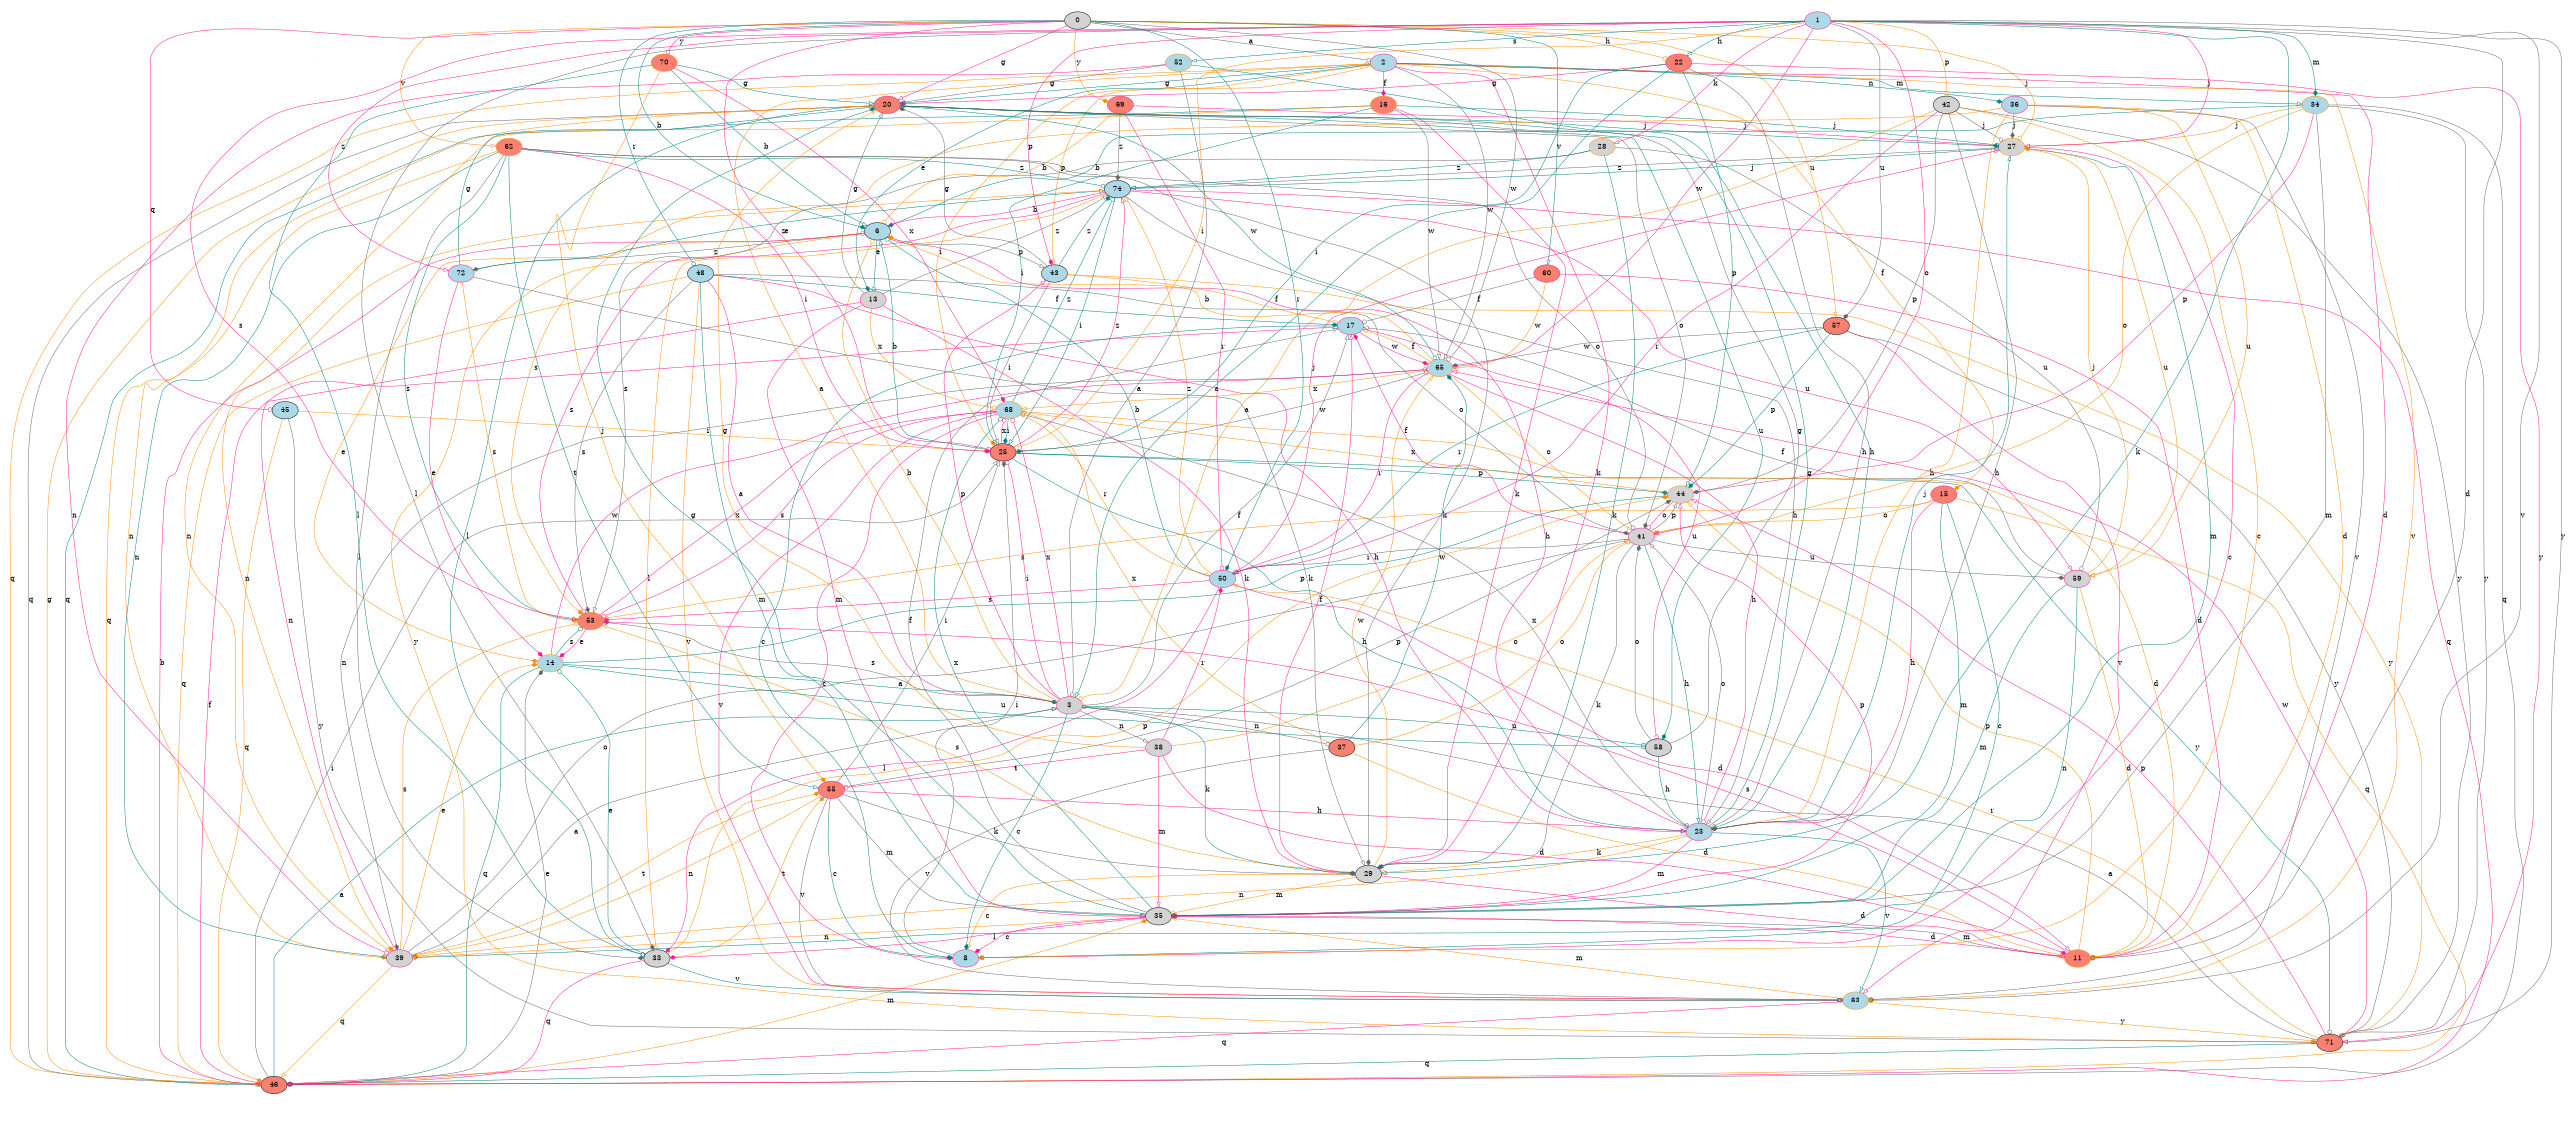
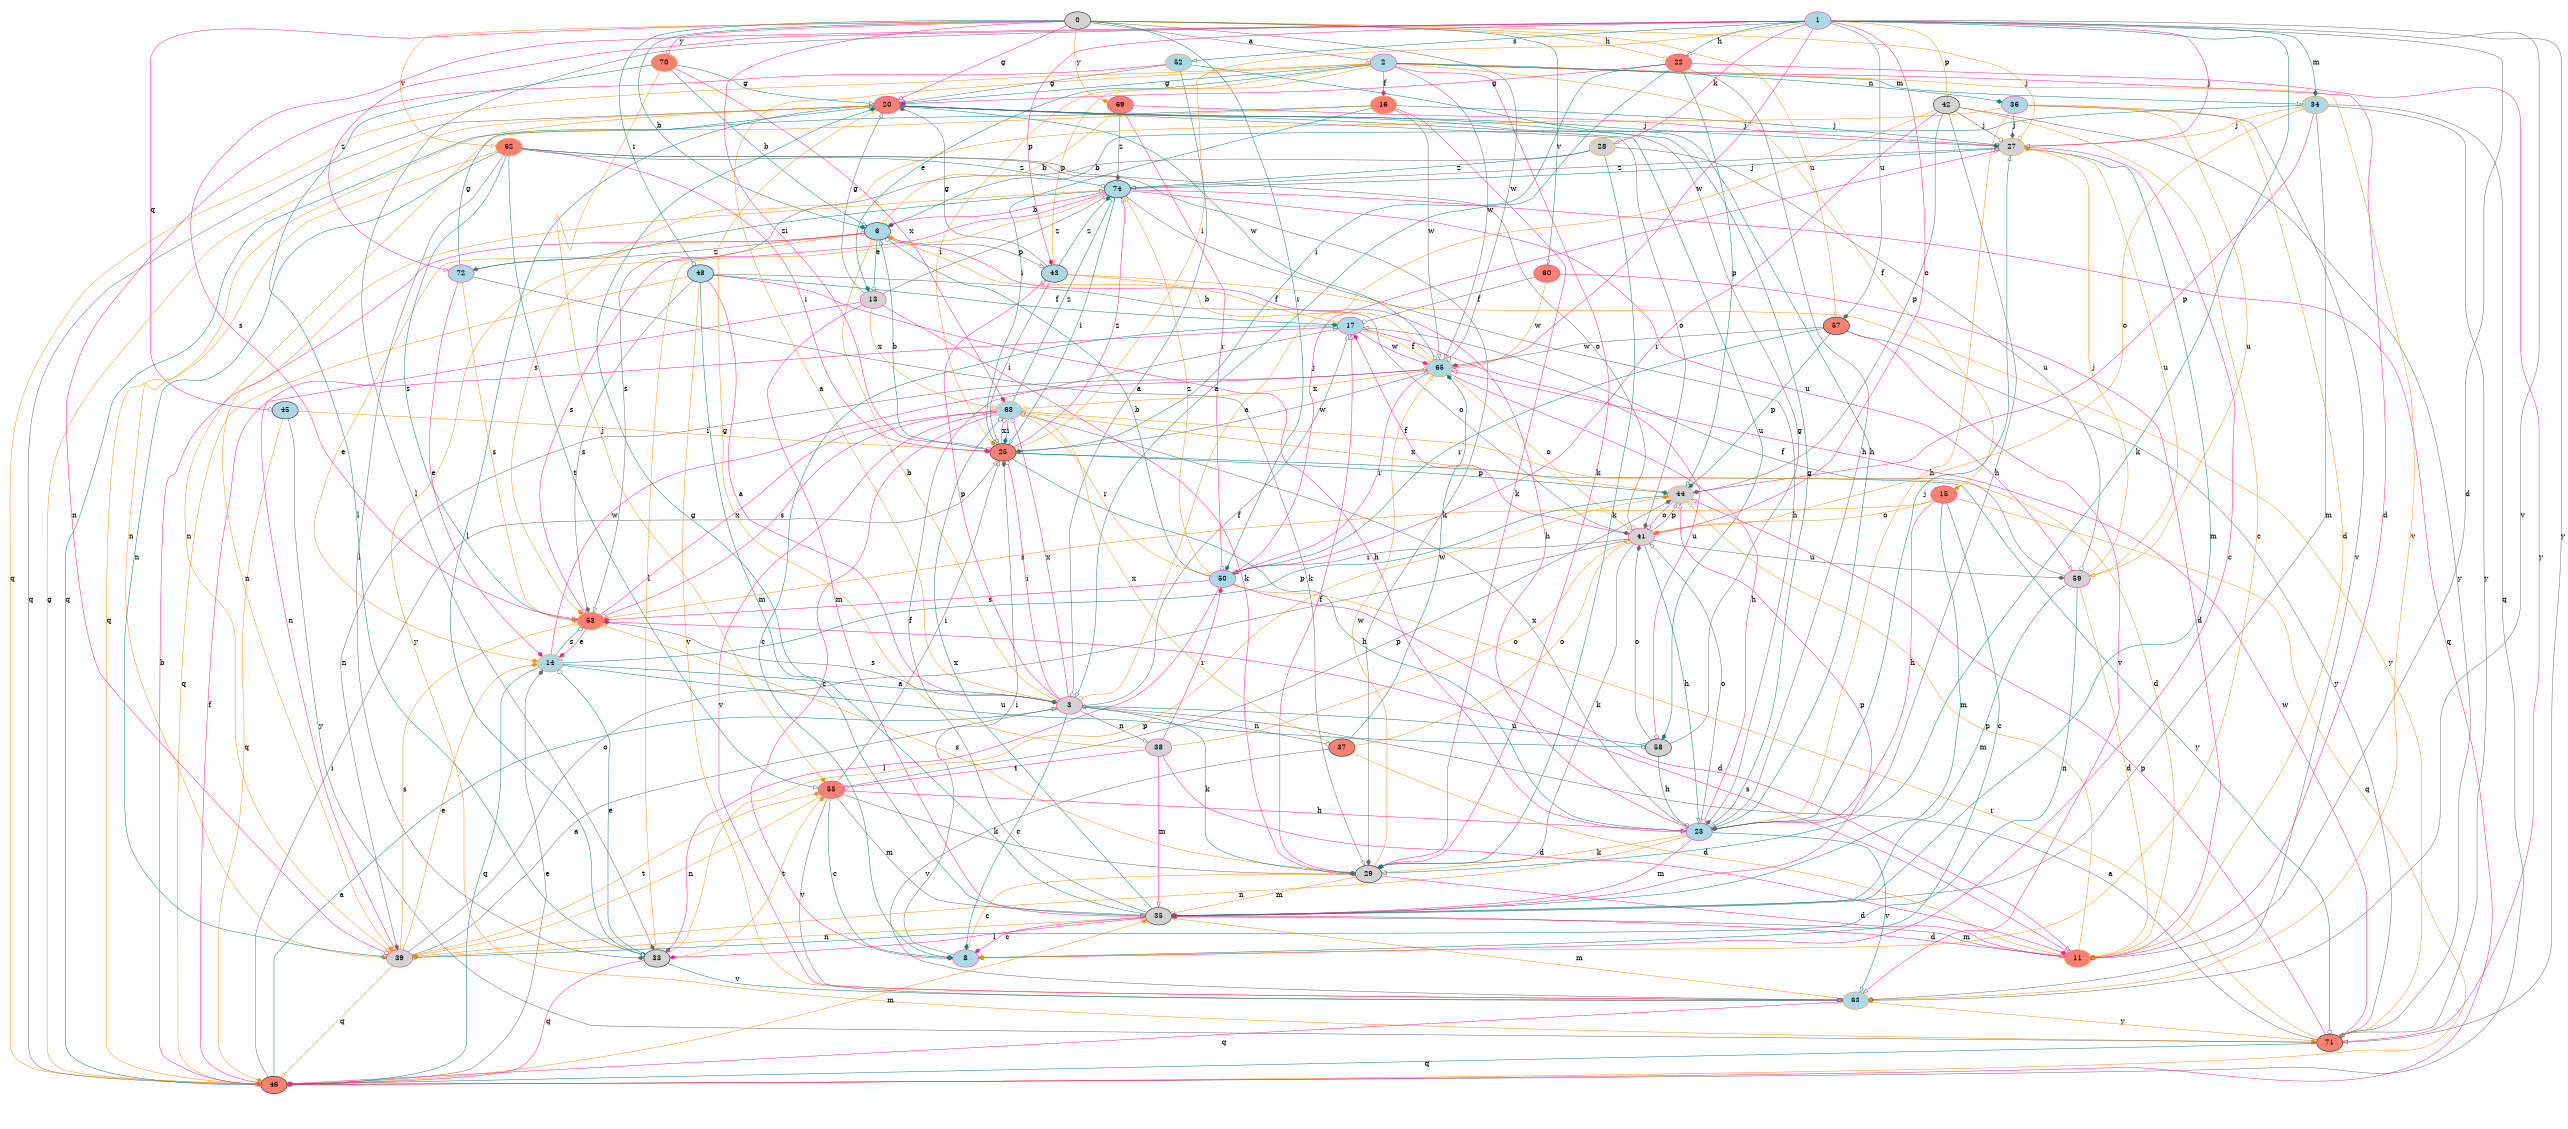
edge "0" -> "25": label "e" -> "i"
edge "74" -> "23": arrowhead onormal -> diamond
